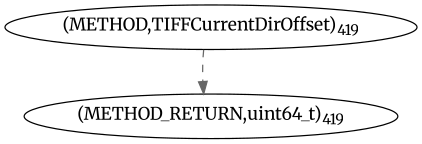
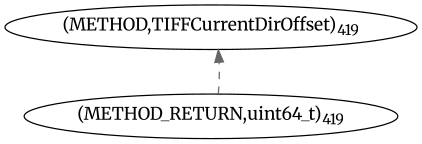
edge "(METHOD,TIFFCurrentDirOffset)" -> "(METHOD_RETURN,uint64_t)": reversed
